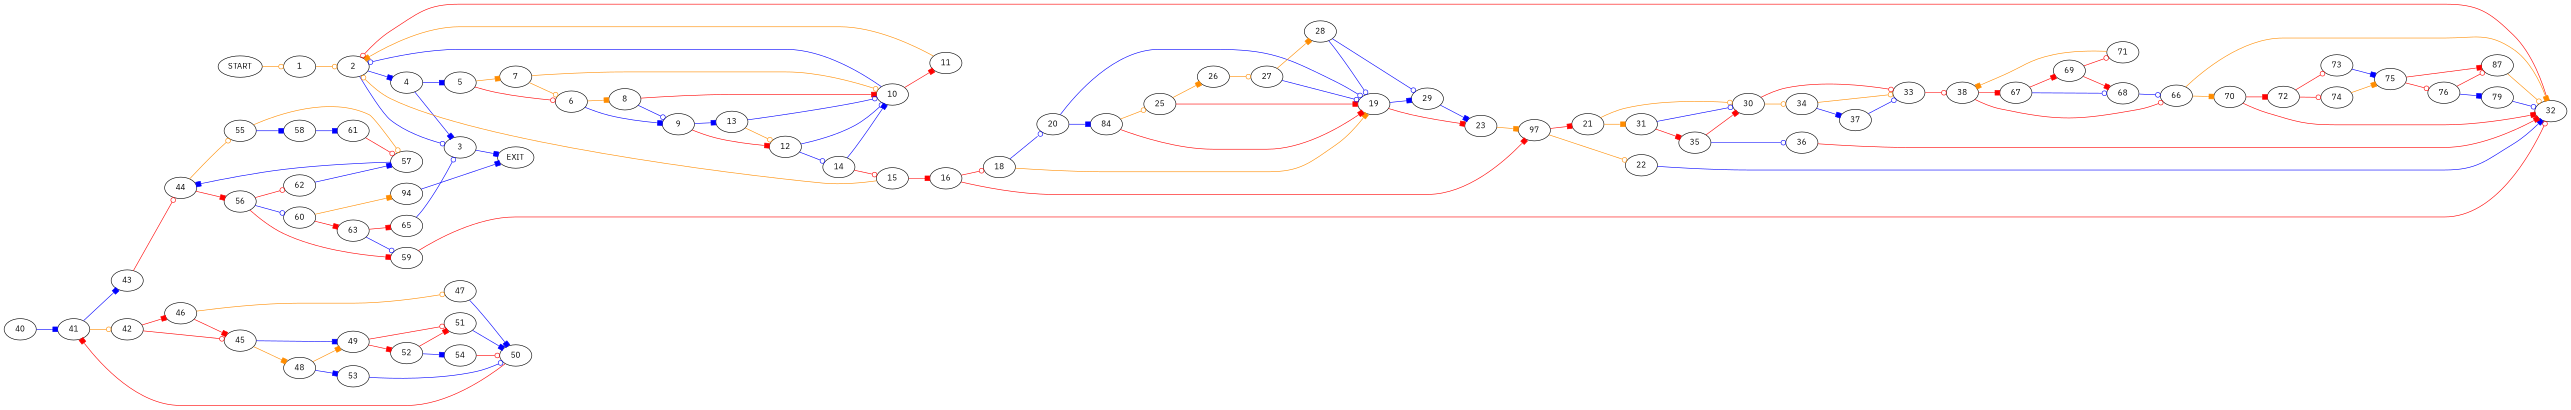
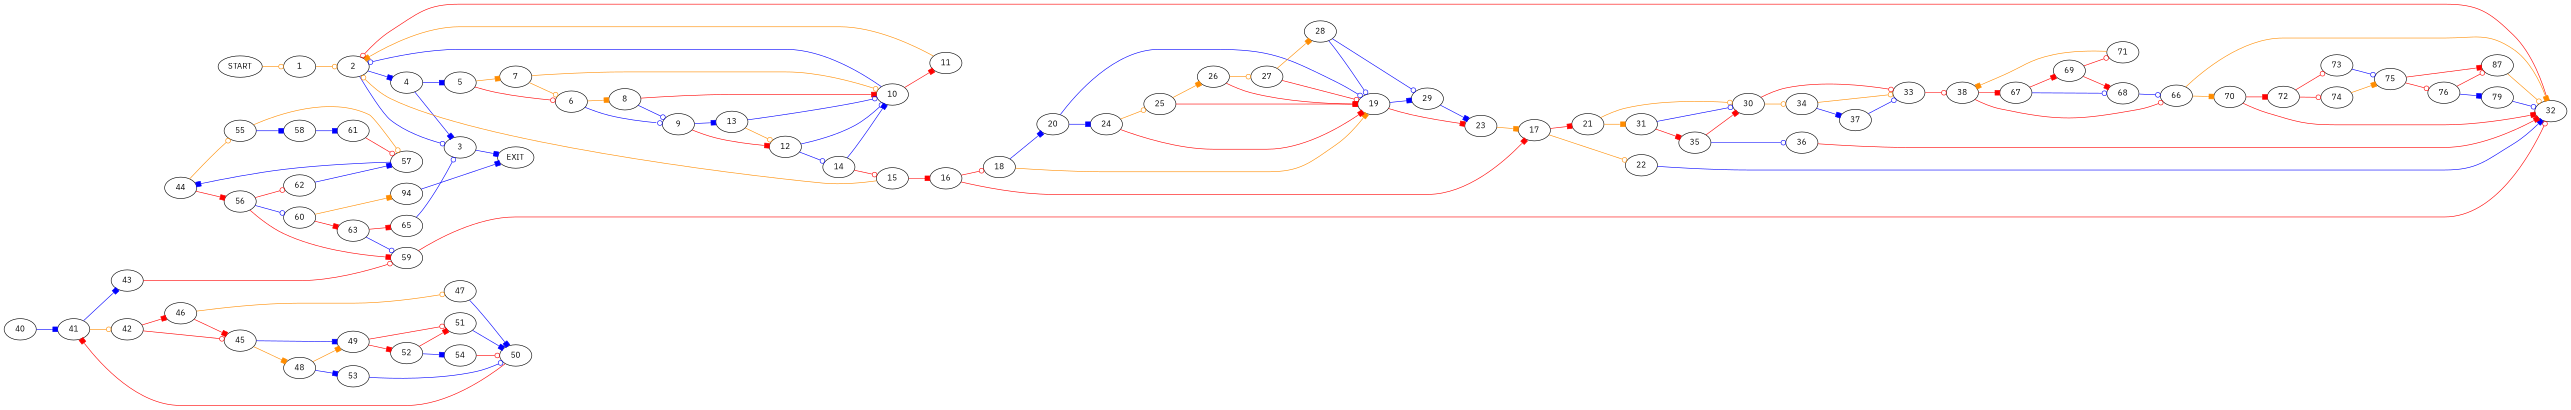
edge "73" -> "75": arrowhead box -> odot
edge "27" -> "19": color blue -> red
edge "26" -> "19": added
edge "6" -> "9": arrowhead box -> odot
node "84": label "84" -> "24"
node "97": label "97" -> "17"
edge "18" -> "20": arrowhead odot -> box
edge "43" -> "44": now "43" -> "59"
